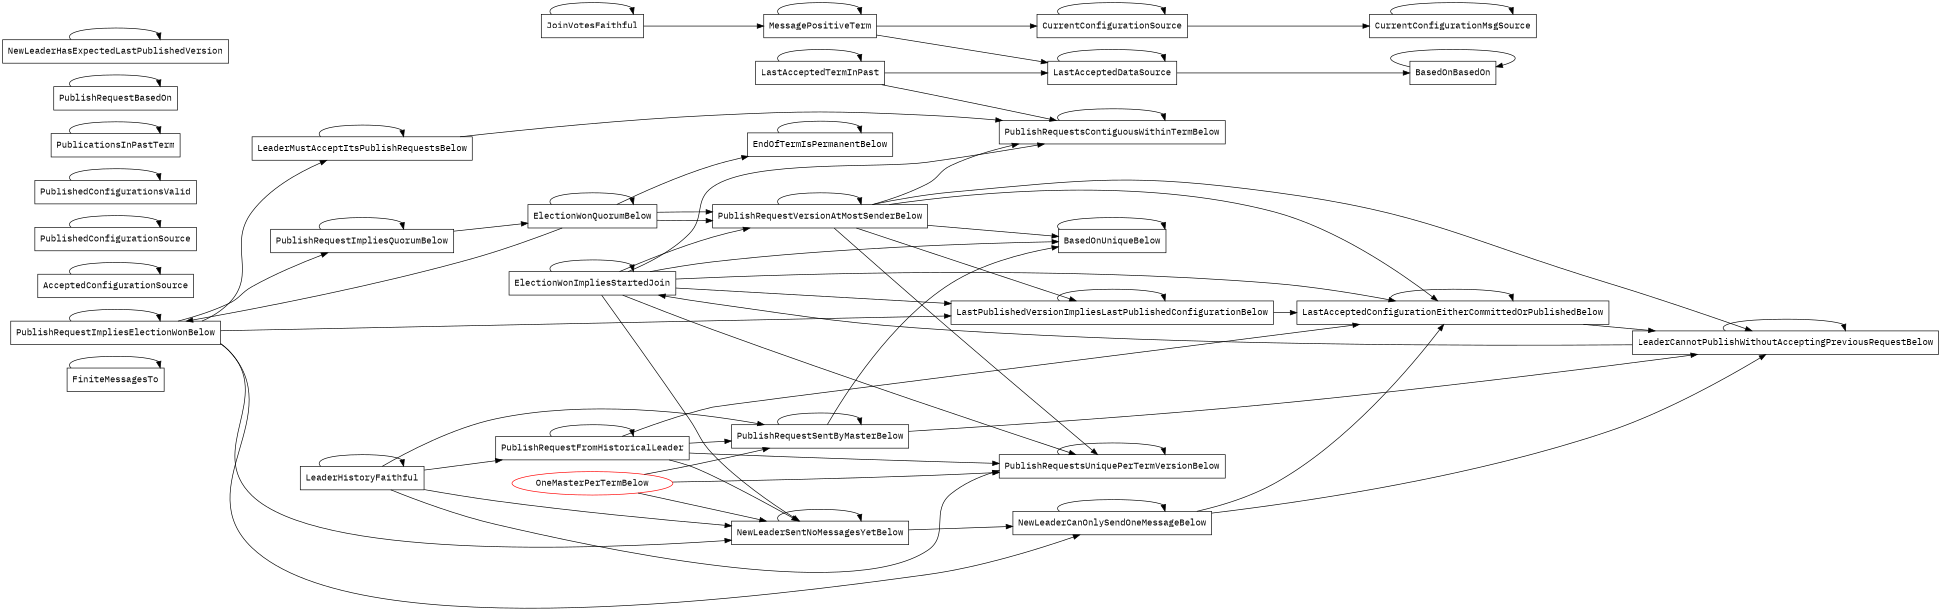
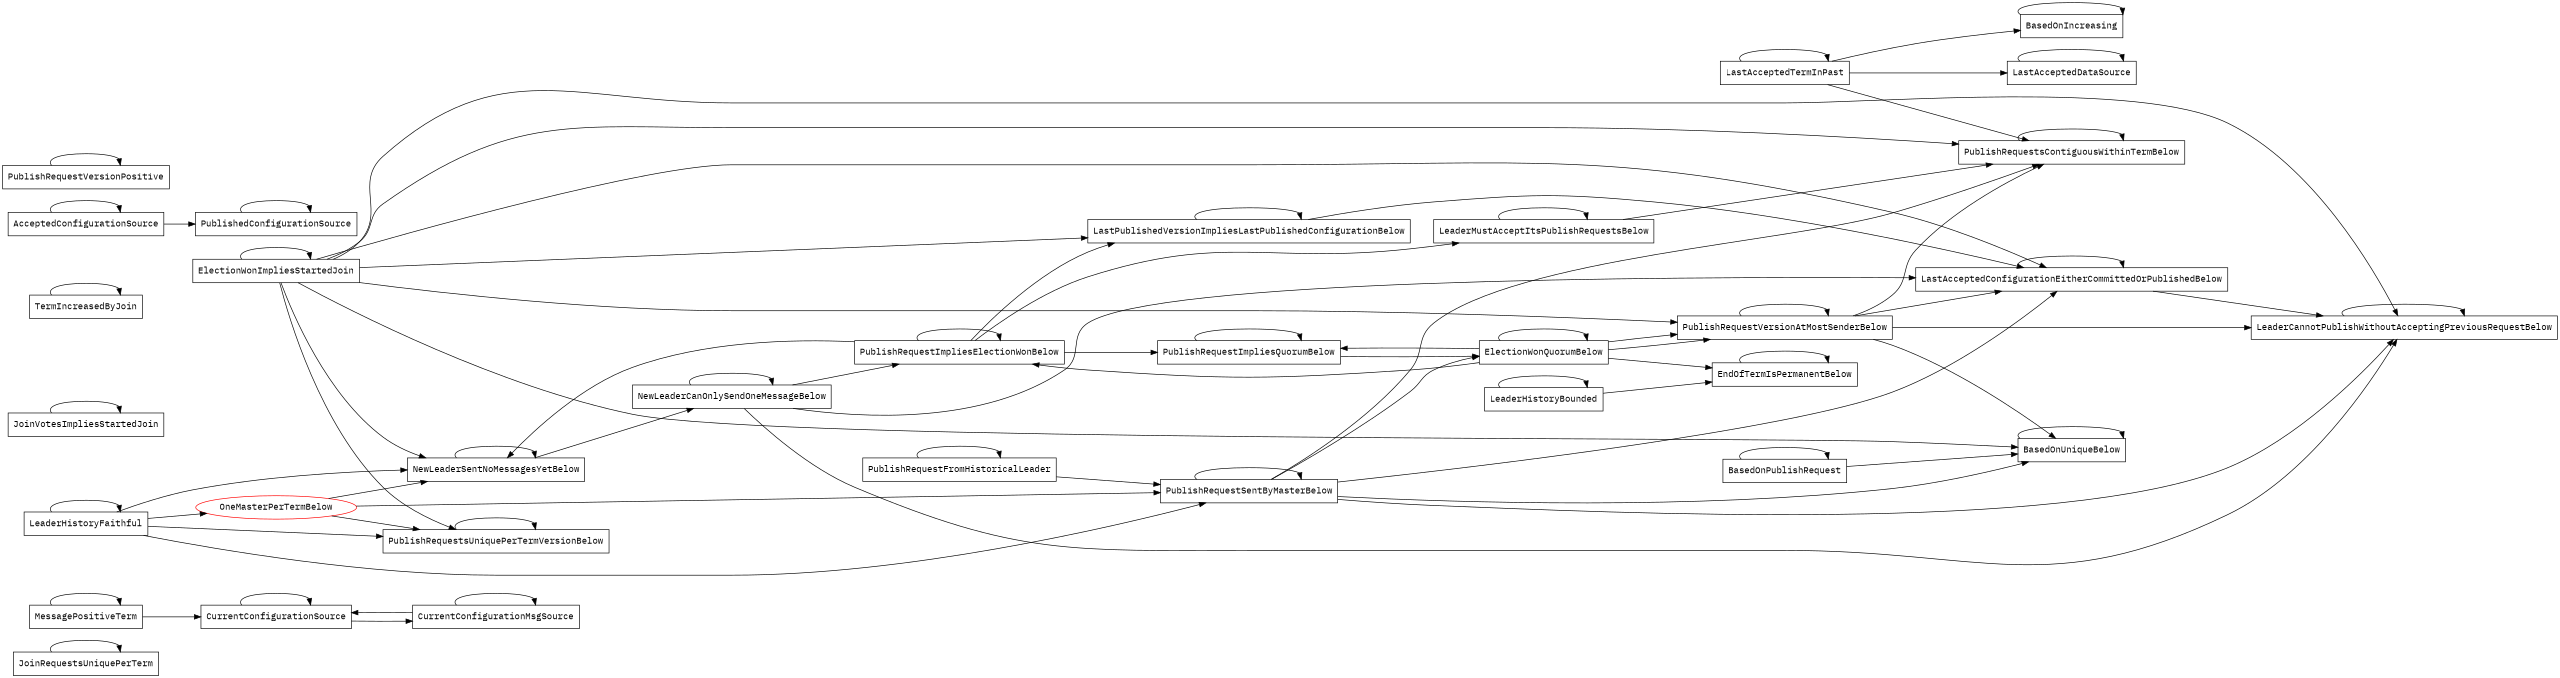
node "JoinVotesFaithful": removed
node "BasedOnIncreasing": added
edge "MessagePositiveTerm" -> "LastAcceptedDataSource": removed
node "NewLeaderHasExpectedLastPublishedVersion": removed
node "BasedOnBasedOn": removed
node "PublishRequestBasedOn": removed
node "PublicationsInPastTerm": removed
node "PublishRequestVersionPositive": added
node "PublishedConfigurationsValid": removed
edge "AcceptedConfigurationSource" -> "PublishedConfigurationSource": added
edge "PublishRequestSentByMasterBelow" -> "PublishRequestsContiguousWithinTermBelow": added
edge "PublishRequestVersionAtMostSenderBelow" -> "LastPublishedVersionImpliesLastPublishedConfigurationBelow": removed
node "TermIncreasedByJoin": added
edge "LeaderCannotPublishWithoutAcceptingPreviousRequestBelow" -> "ElectionWonImpliesStartedJoin": reversed
edge "PublishRequestVersionAtMostSenderBelow" -> "PublishRequestsUniquePerTermVersionBelow": removed
edge "ElectionWonQuorumBelow" -> "PublishRequestImpliesQuorumBelow": added
edge "PublishRequestFromHistoricalLeader" -> "LastAcceptedConfigurationEitherCommittedOrPublishedBelow": now "PublishRequestSentByMasterBelow" -> "LastAcceptedConfigurationEitherCommittedOrPublishedBelow"
node "FiniteMessagesTo": removed
node "LeaderHistoryBounded": added
edge "PublishRequestSentByMasterBelow" -> "ElectionWonQuorumBelow": added
node "JoinVotesImpliesStartedJoin": added
edge "PublishRequestFromHistoricalLeader" -> "PublishRequestsUniquePerTermVersionBelow": removed
edge "LeaderHistoryFaithful" -> "PublishRequestFromHistoricalLeader": now "LeaderHistoryFaithful" -> "OneMasterPerTermBelow"
node "BasedOnPublishRequest": added
edge "PublishRequestFromHistoricalLeader" -> "NewLeaderSentNoMessagesYetBelow": removed
edge "PublishRequestImpliesElectionWonBelow" -> "NewLeaderCanOnlySendOneMessageBelow": reversed
edge "CurrentConfigurationMsgSource" -> "CurrentConfigurationSource": added
node "JoinRequestsUniquePerTerm": added
